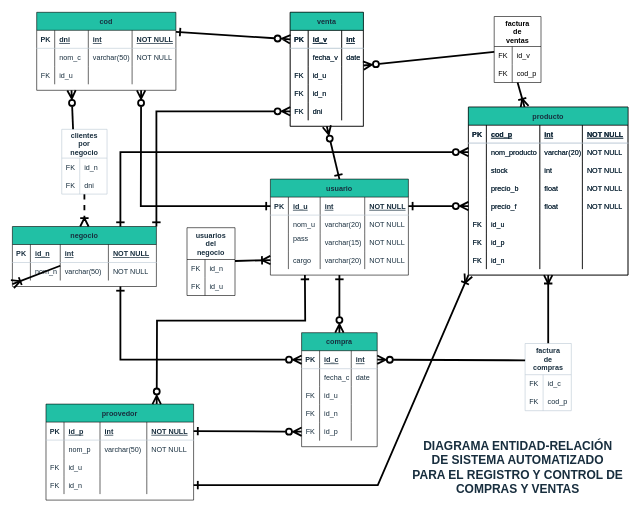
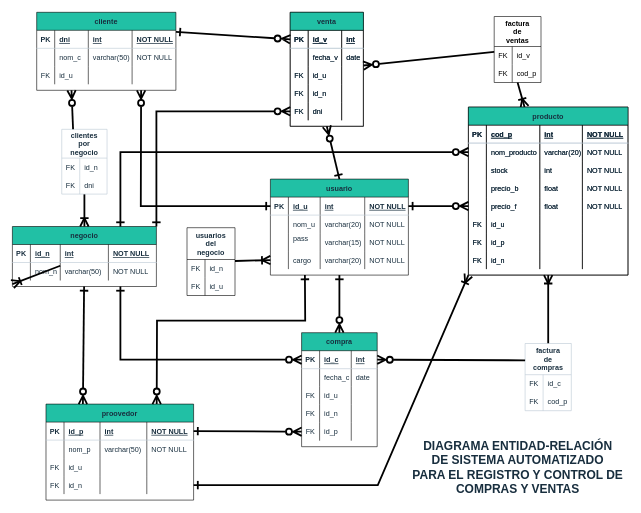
node "cod": label "cod" -> "cliente"
edge "clientes por negocio" -> "negocio": style dashed -> solid
edge "negocio" -- "proovedor": added
